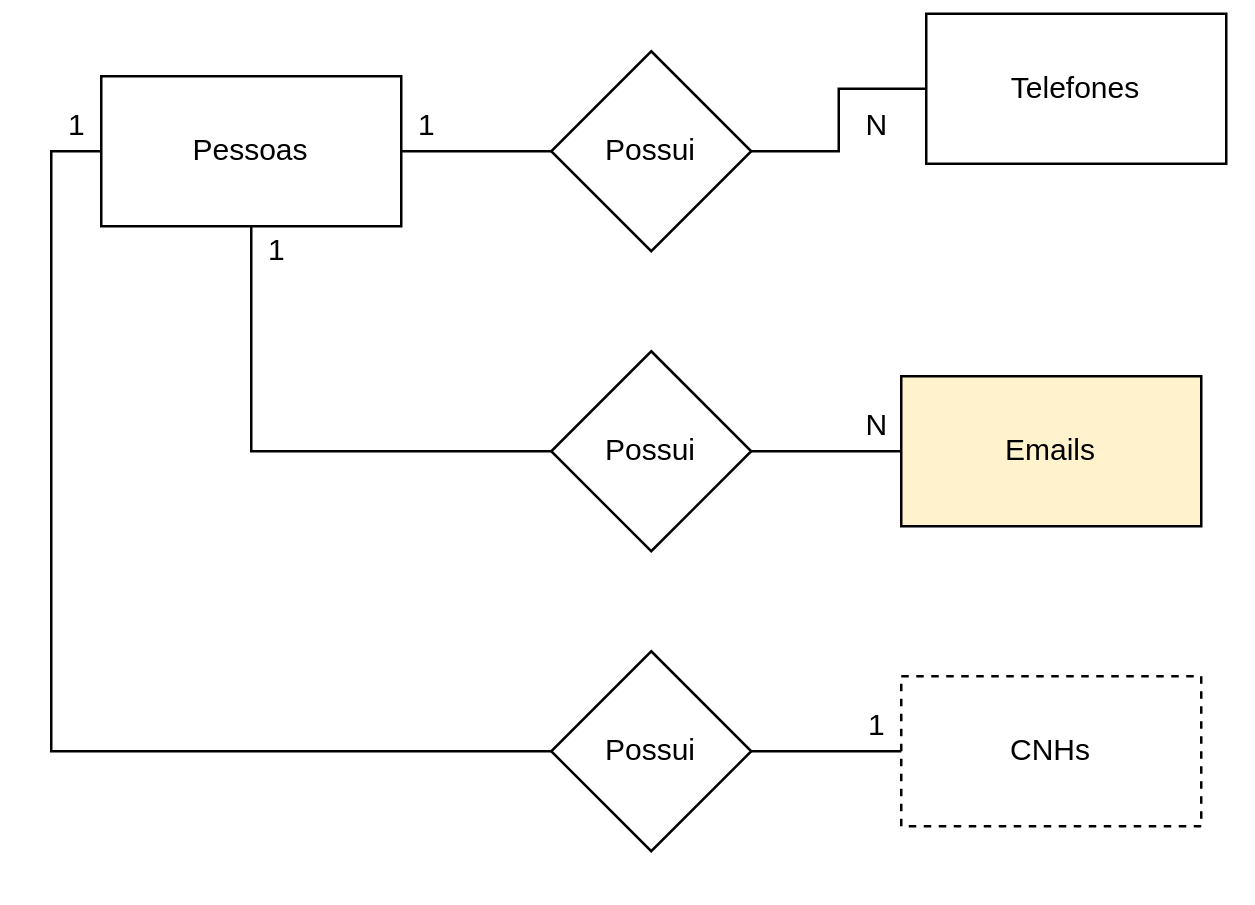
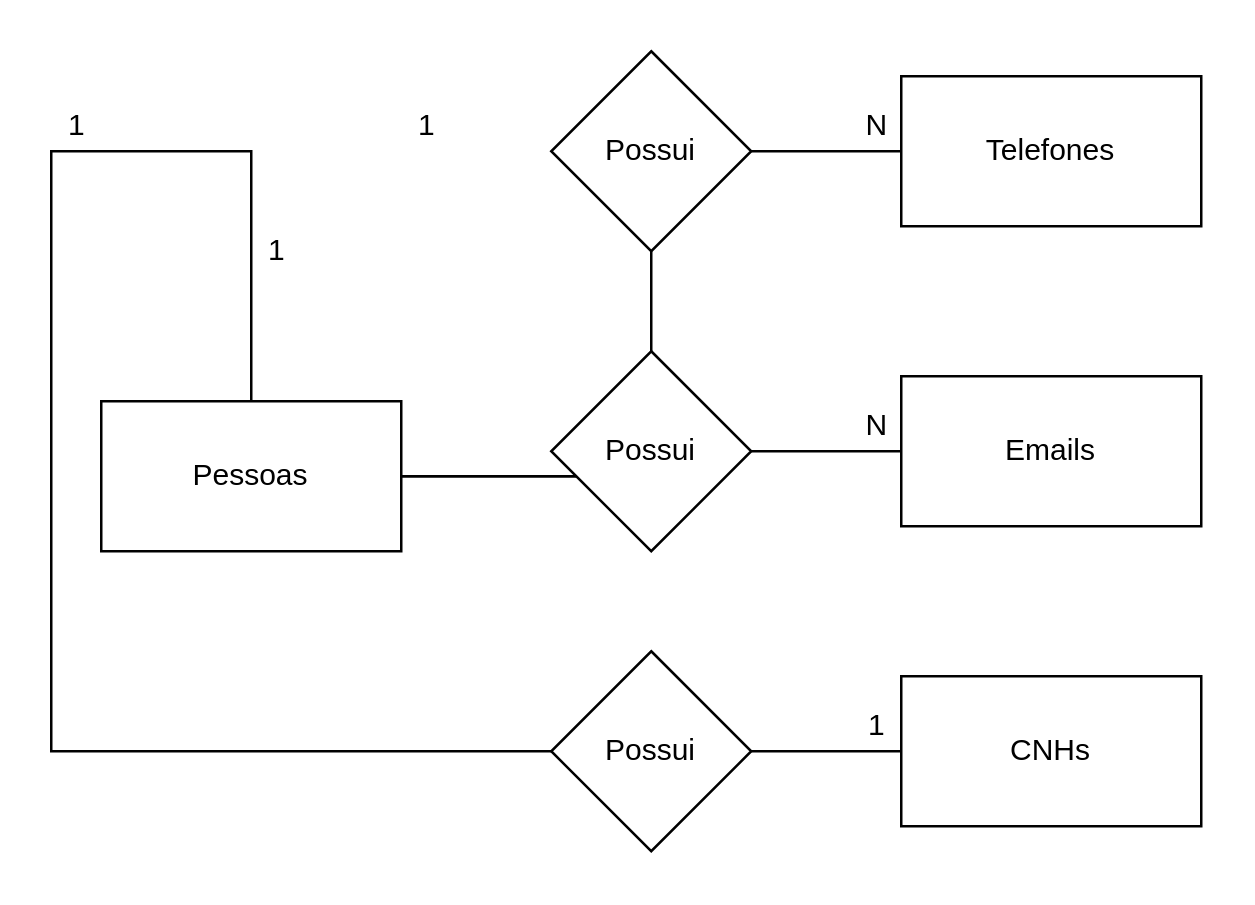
node "Telefones": moved (1076, 89) -> (1051, 151)
node "Pessoas": moved (251, 151) -> (251, 476)
node "Emails": fillcolor #fff2cc -> #ffffff
node "CNHs": style dashed -> solid
